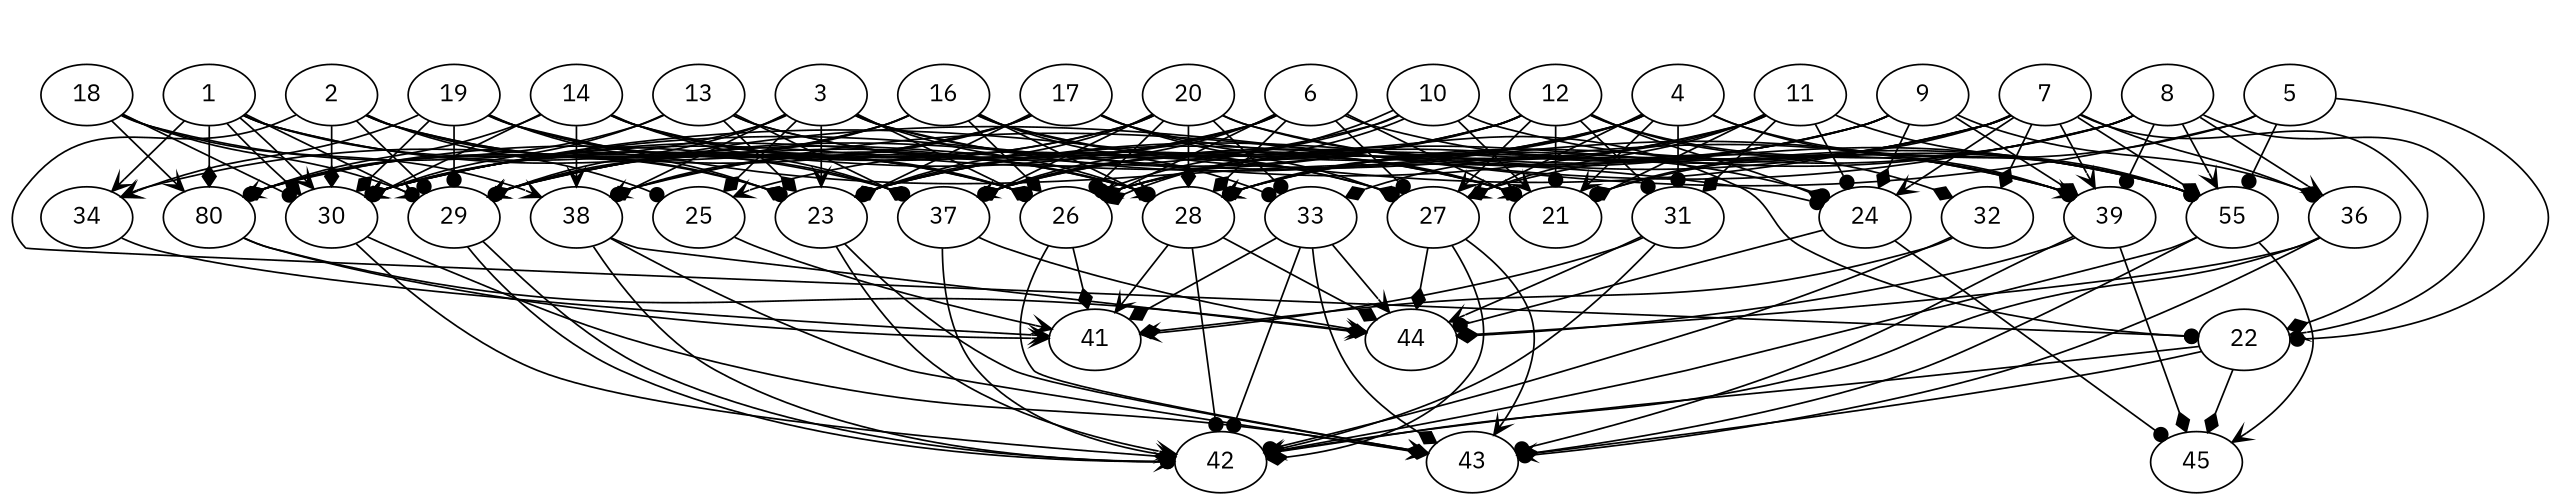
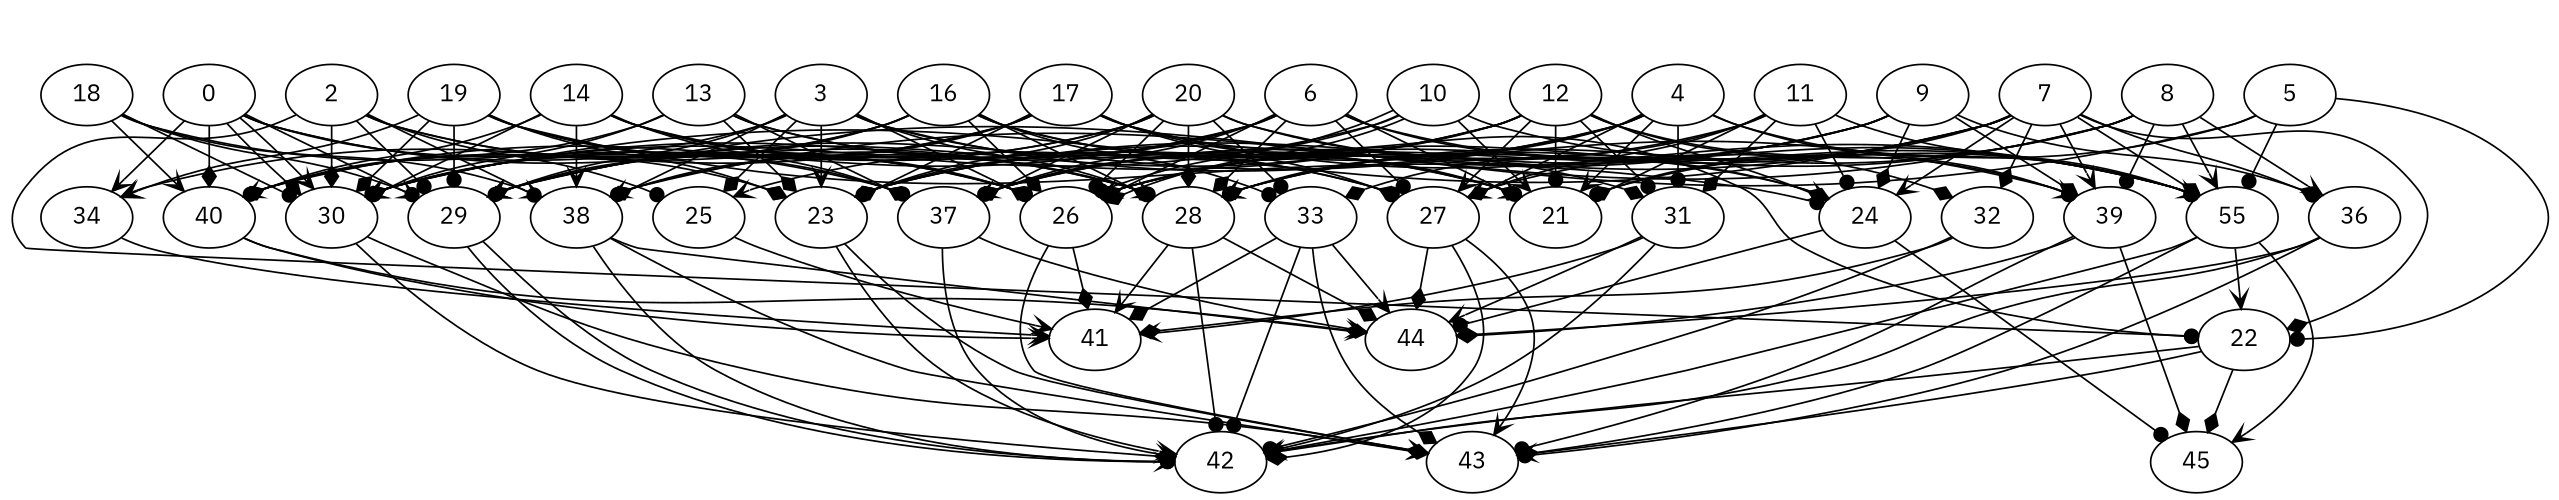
node "1": label "1" -> "0"
edge "2" -> "23": now "2" -> "38"
edge "11" -> "30": removed
edge "16" -> "39": now "16" -> "31"
edge "17" -> "55": added
edge "20" -> "24": arrowhead dot -> vee
edge "6" -> "24": added
edge "8" -> "22": now "55" -> "22"
node "80": label "80" -> "40"
